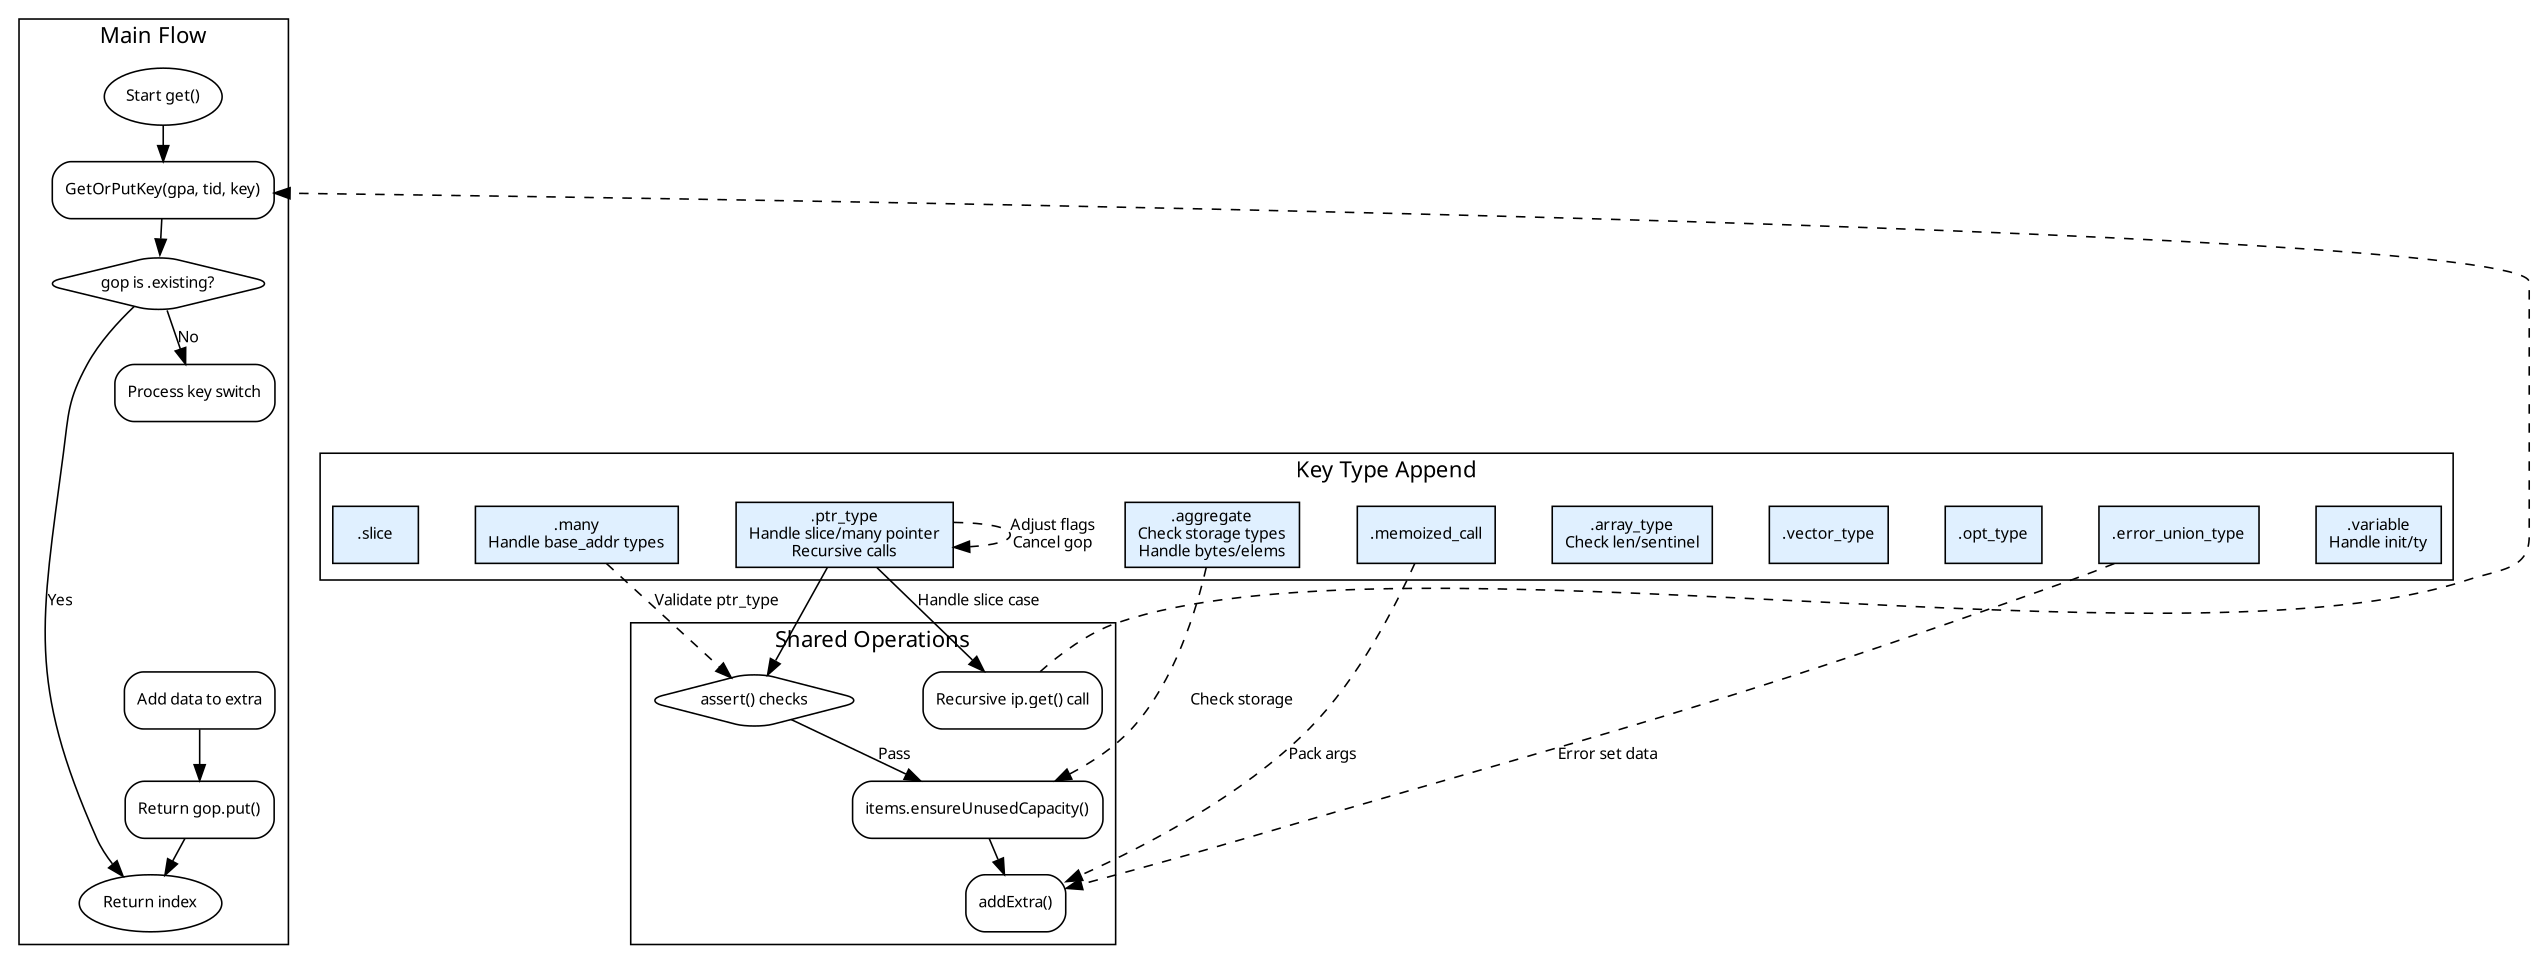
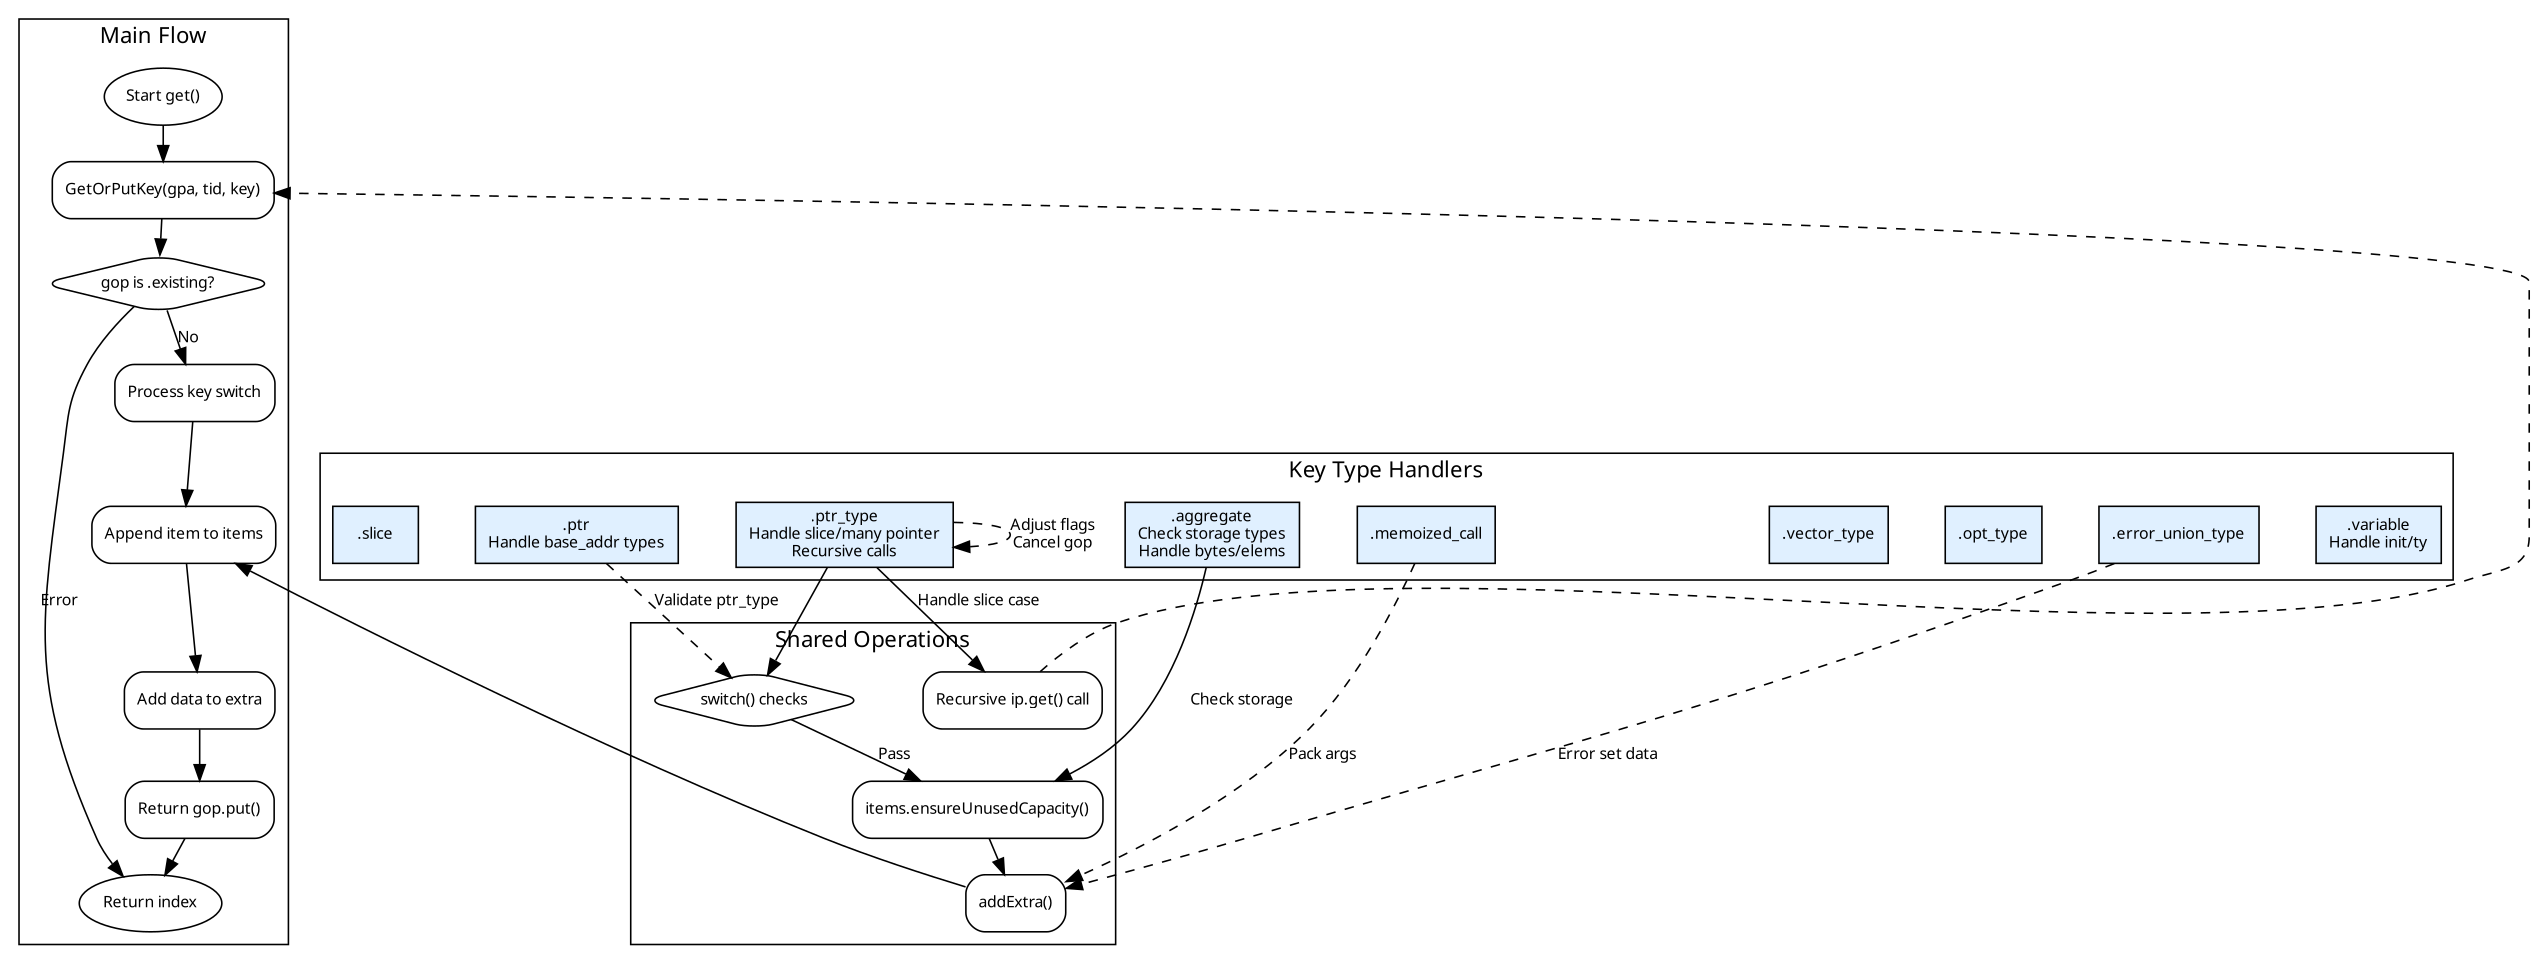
cluster "Key Type Append": label "Key Type Append" -> "Key Type Handlers"
node "Append item to items": added
node ".many Handle base_addr types": label ".many Handle base_addr types" -> ".ptr Handle base_addr types"
node ".array_type Check len/sentinel": removed
edge "gop is .existing?" -> "Return index": label "Yes" -> "Error"
edge ".aggregate Check storage types Handle bytes/elems" -> "items.ensureUnusedCapacity()": style dashed -> solid
node "assert() checks": label "assert() checks" -> "switch() checks"
